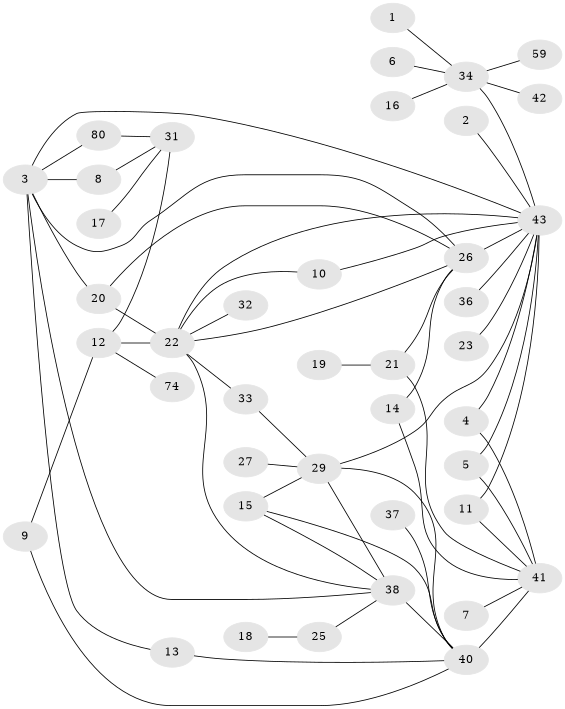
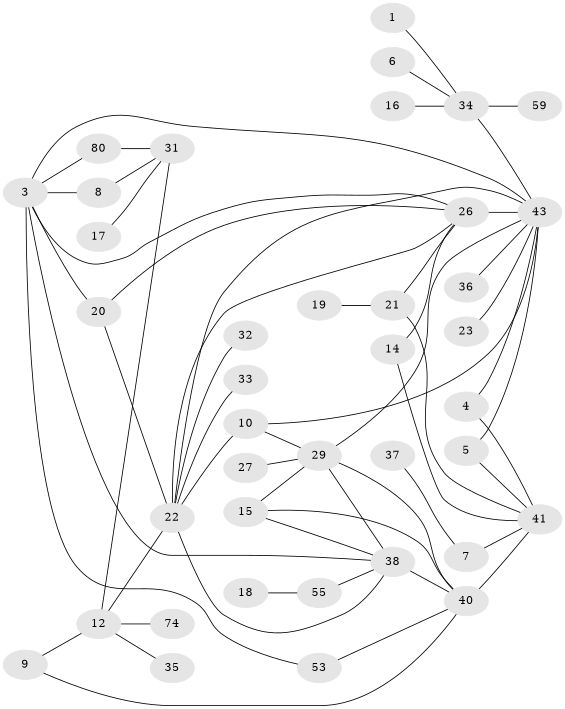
node "42": removed
node "2": removed
edge "33" -- "29": now "10" -- "29"
node "11": removed
edge "37" -- "40": now "37" -- "7"
node "25": label "25" -> "55"
node "13": label "13" -> "53"
node "35": added
